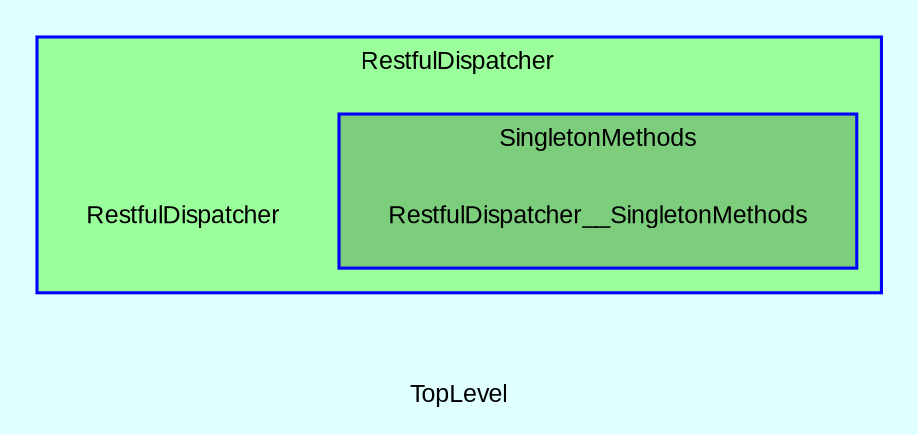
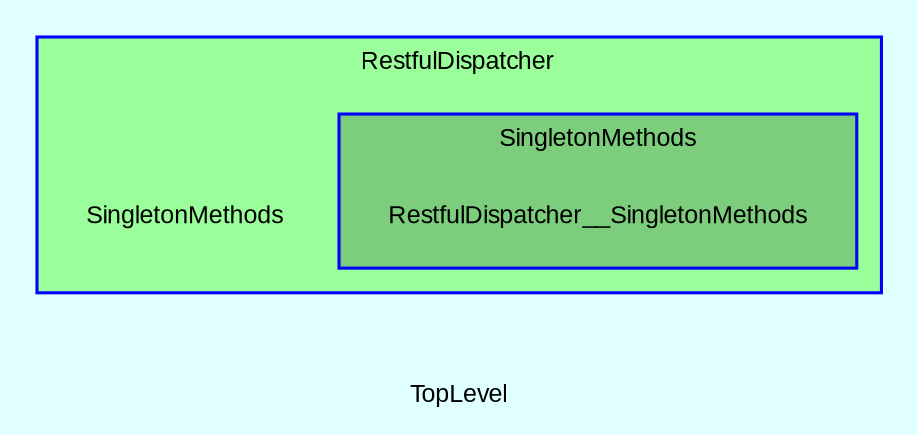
node "RestfulDispatcher": label "RestfulDispatcher" -> "SingletonMethods"
